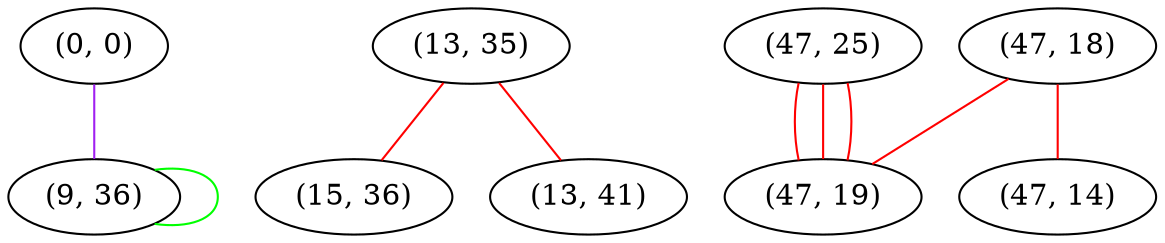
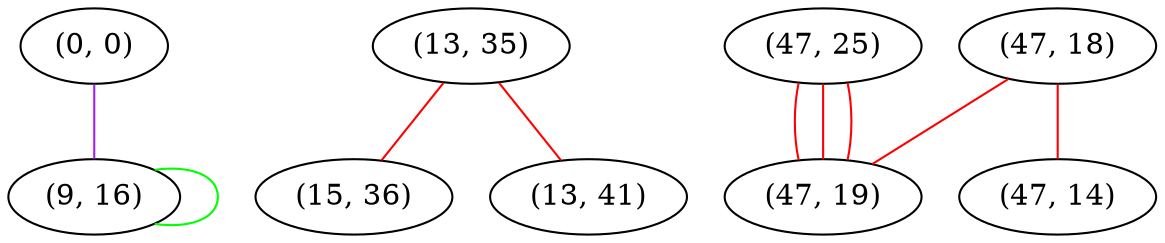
node "(9, 36)": label "(9, 36)" -> "(9, 16)"
